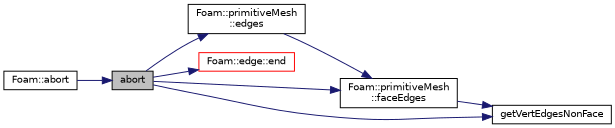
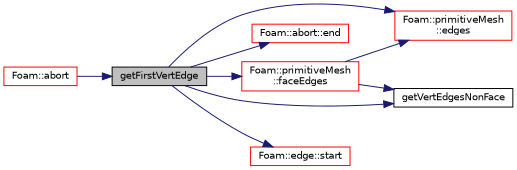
node "Foam::primitiveMesh ::edges": color black -> red
edge "Foam::primitiveMesh ::edges" -> "Foam::primitiveMesh ::faceEdges": reversed
node "Foam::edge::end": label "Foam::edge::end" -> "Foam::abort::end"
node "Foam::abort": color black -> red
node "abort": label "abort" -> "getFirstVertEdge"
node "Foam::primitiveMesh ::faceEdges": color black -> red
node "Foam::edge::start": added
